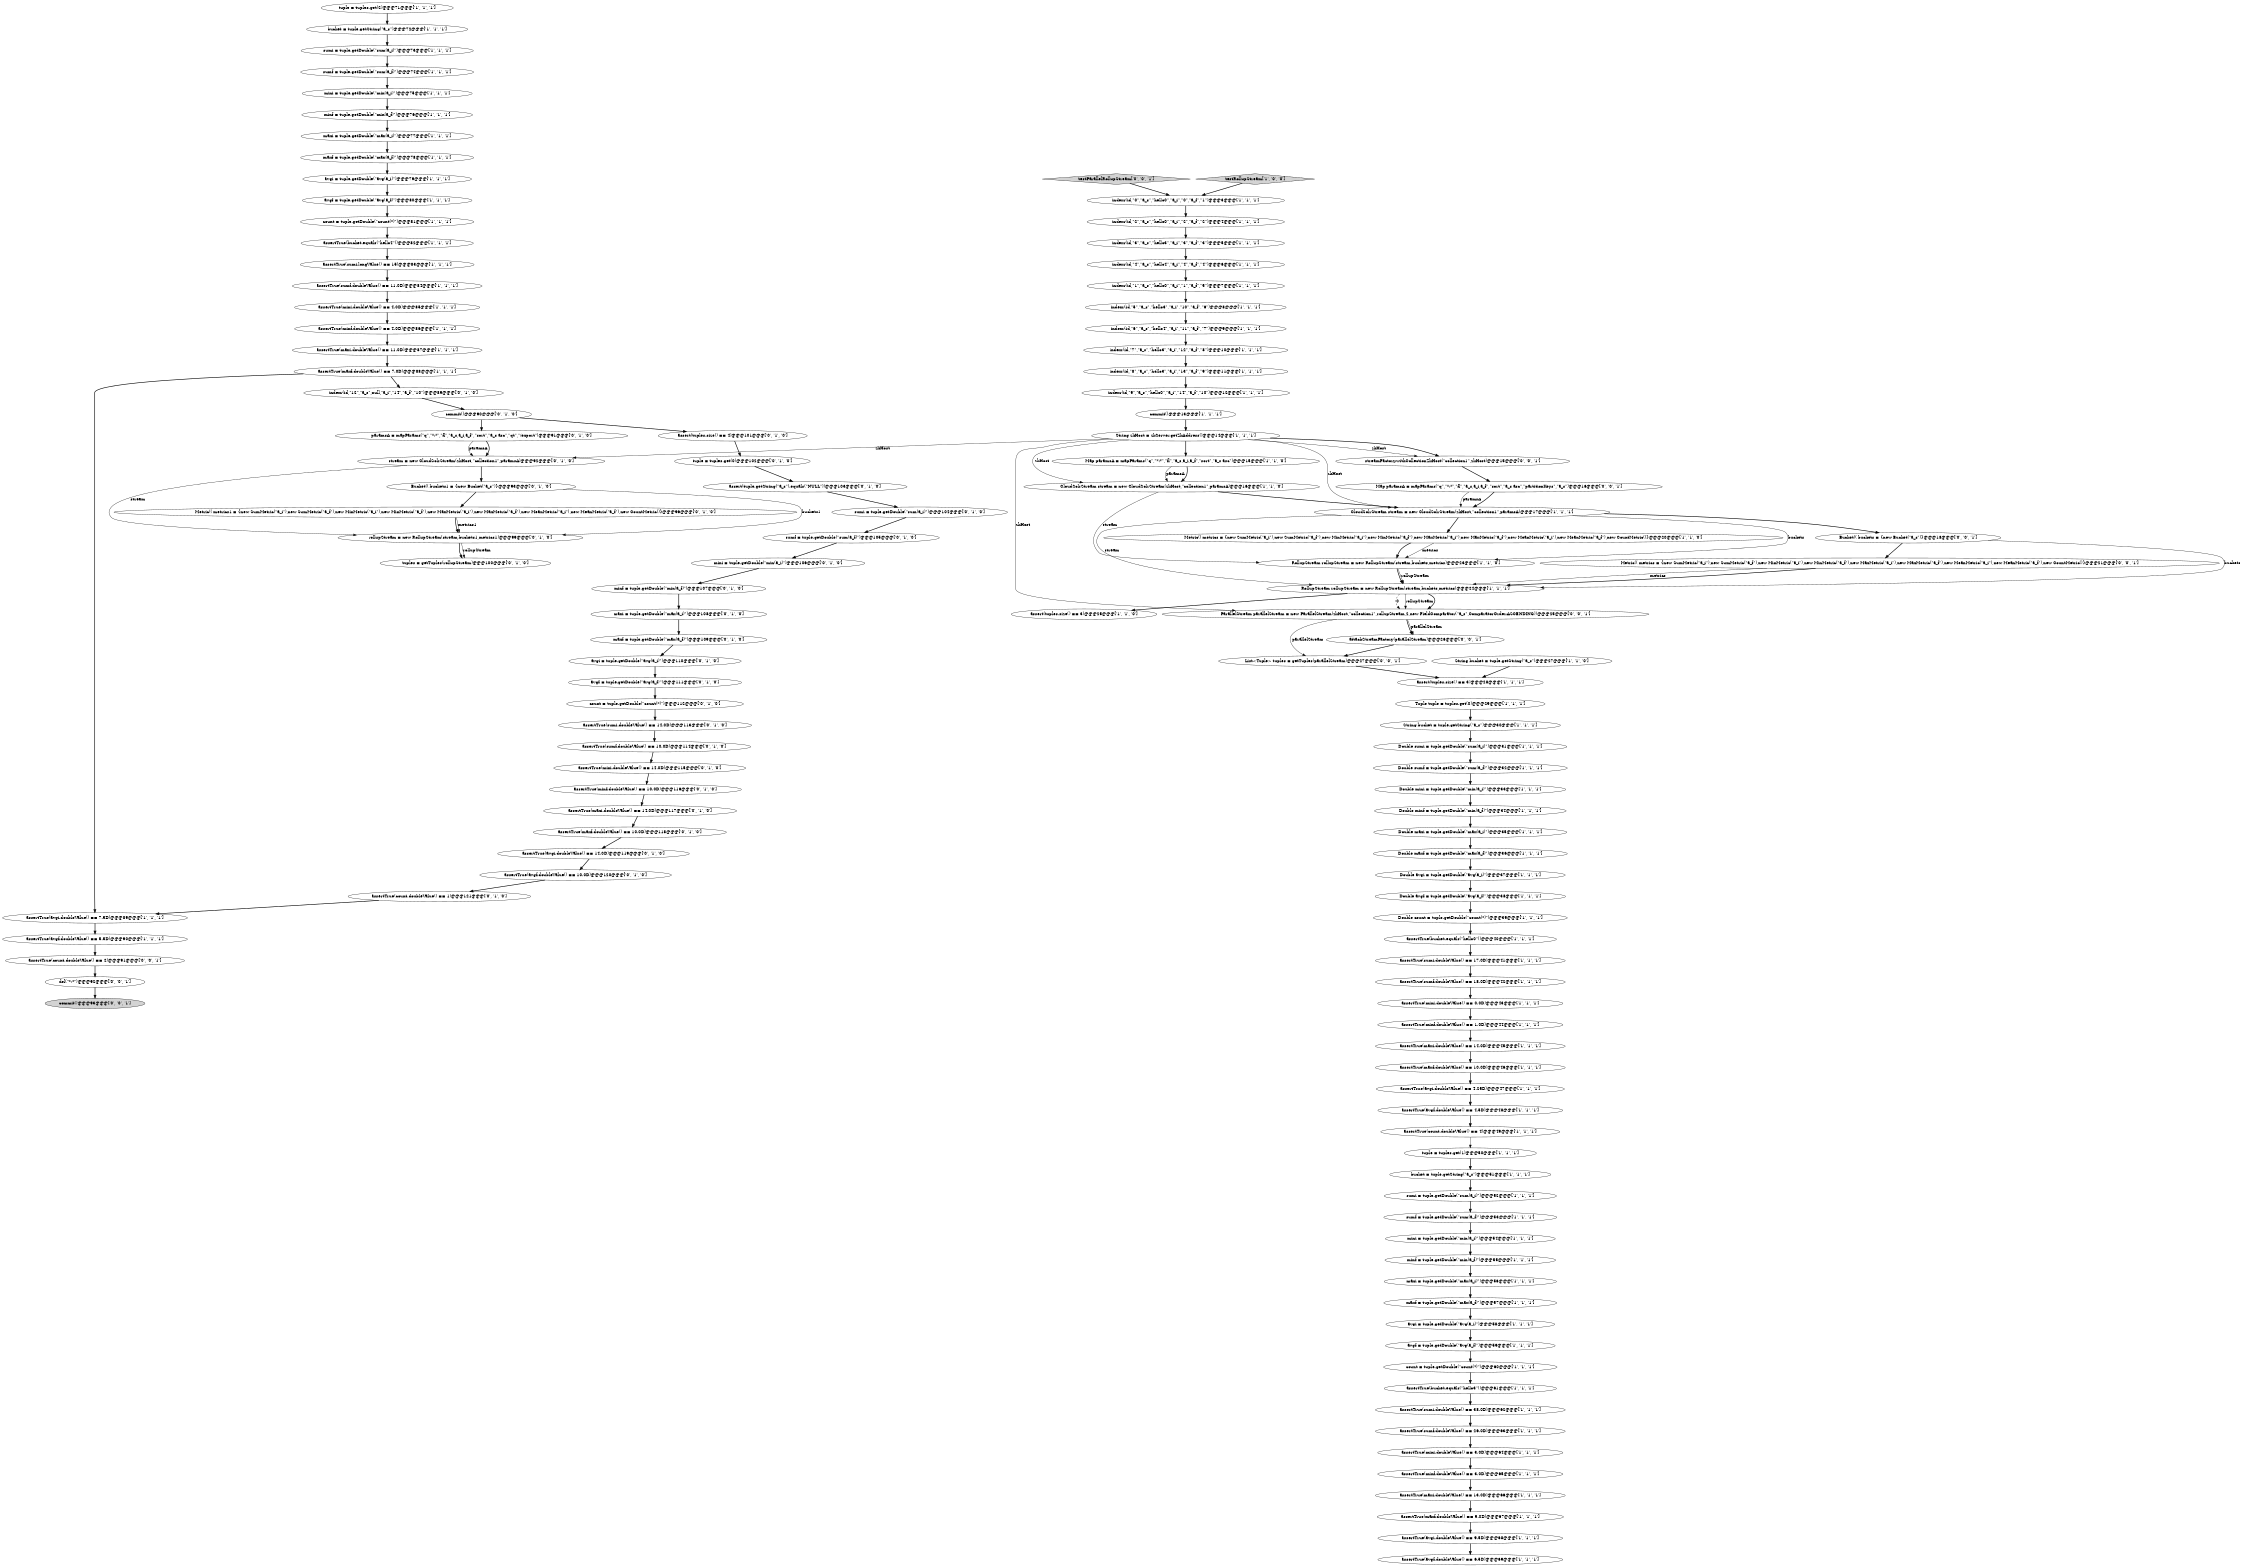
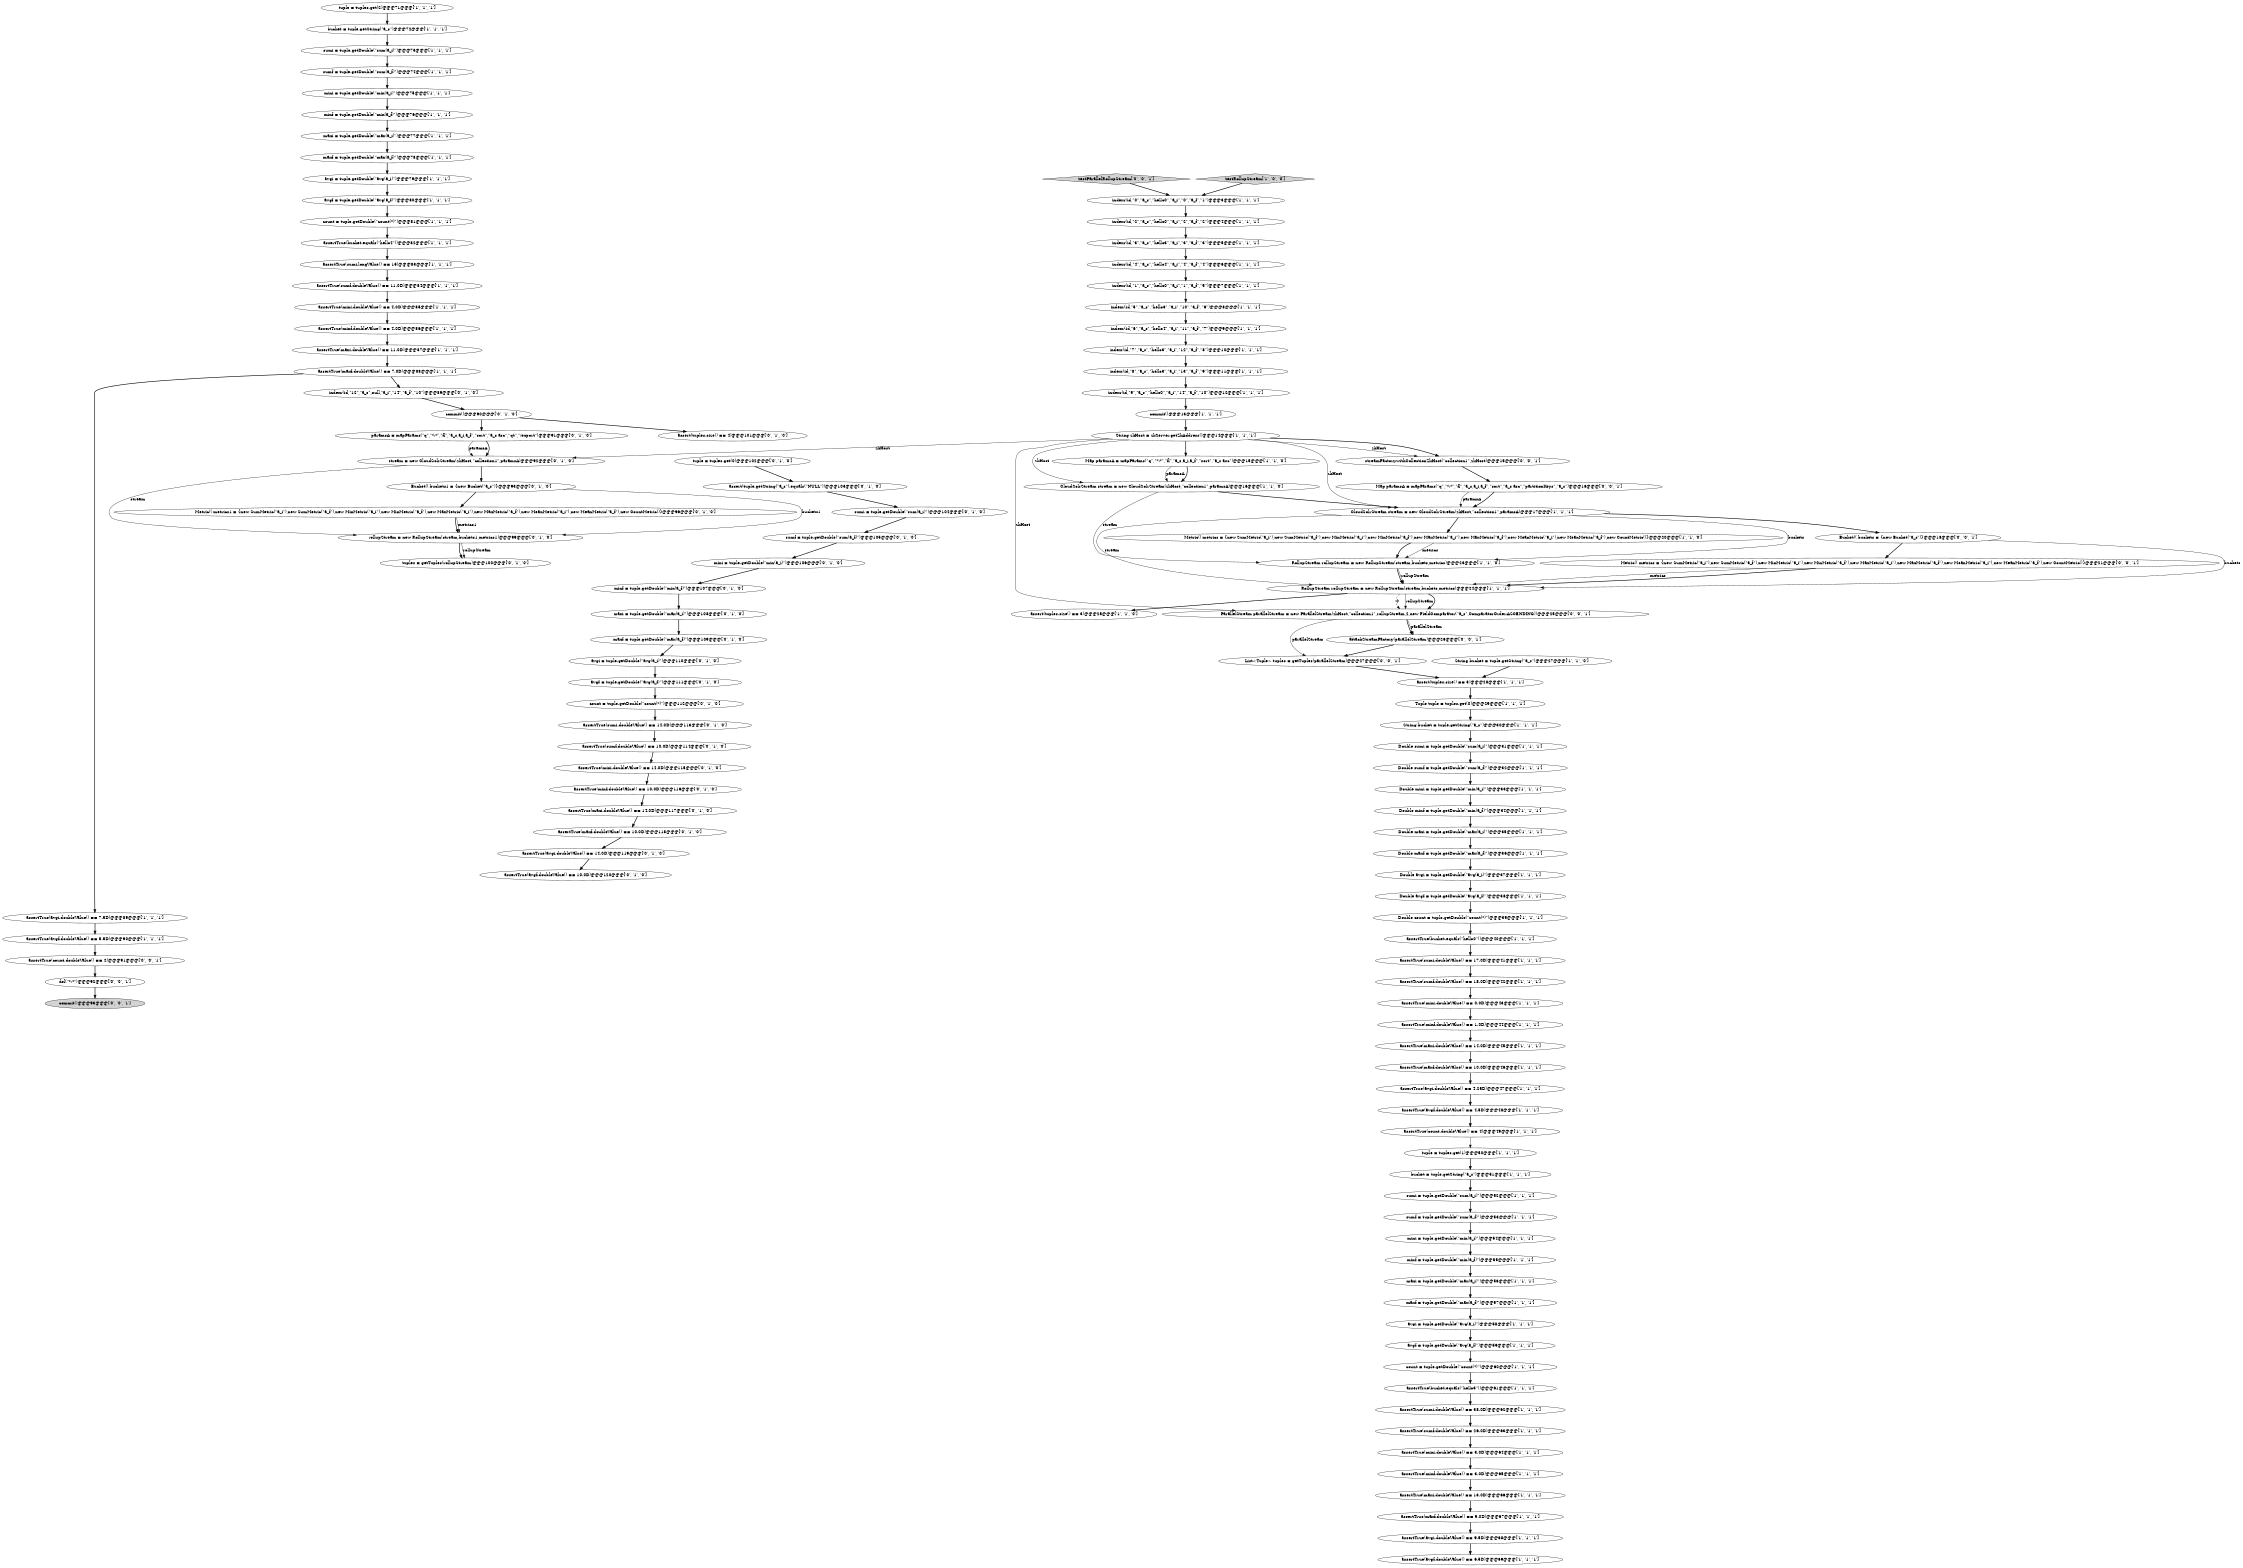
edge "assert(tuples.size() == 4)@@@101@@@['0', '1', '0']" -> "tuple = tuples.get(0)@@@102@@@['0', '1', '0']": removed
edge "assert(tuples.size() == 3)@@@28@@@['1', '1', '1']" -> "Tuple tuple = tuples.get(0)@@@29@@@['1', '1', '1']": added
node "assertTrue(count.doubleValue() == 1)@@@121@@@['0', '1', '0']": removed
